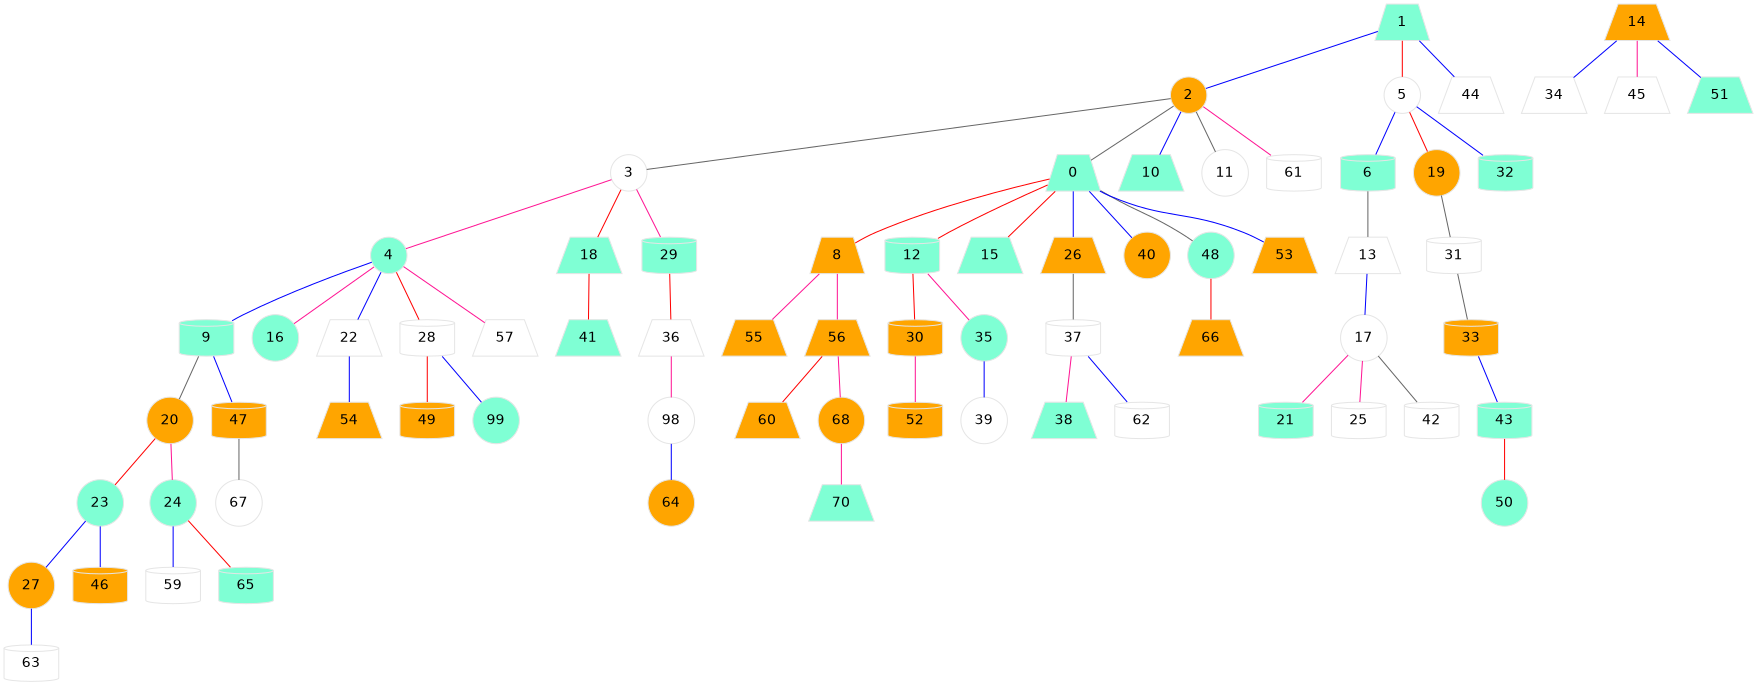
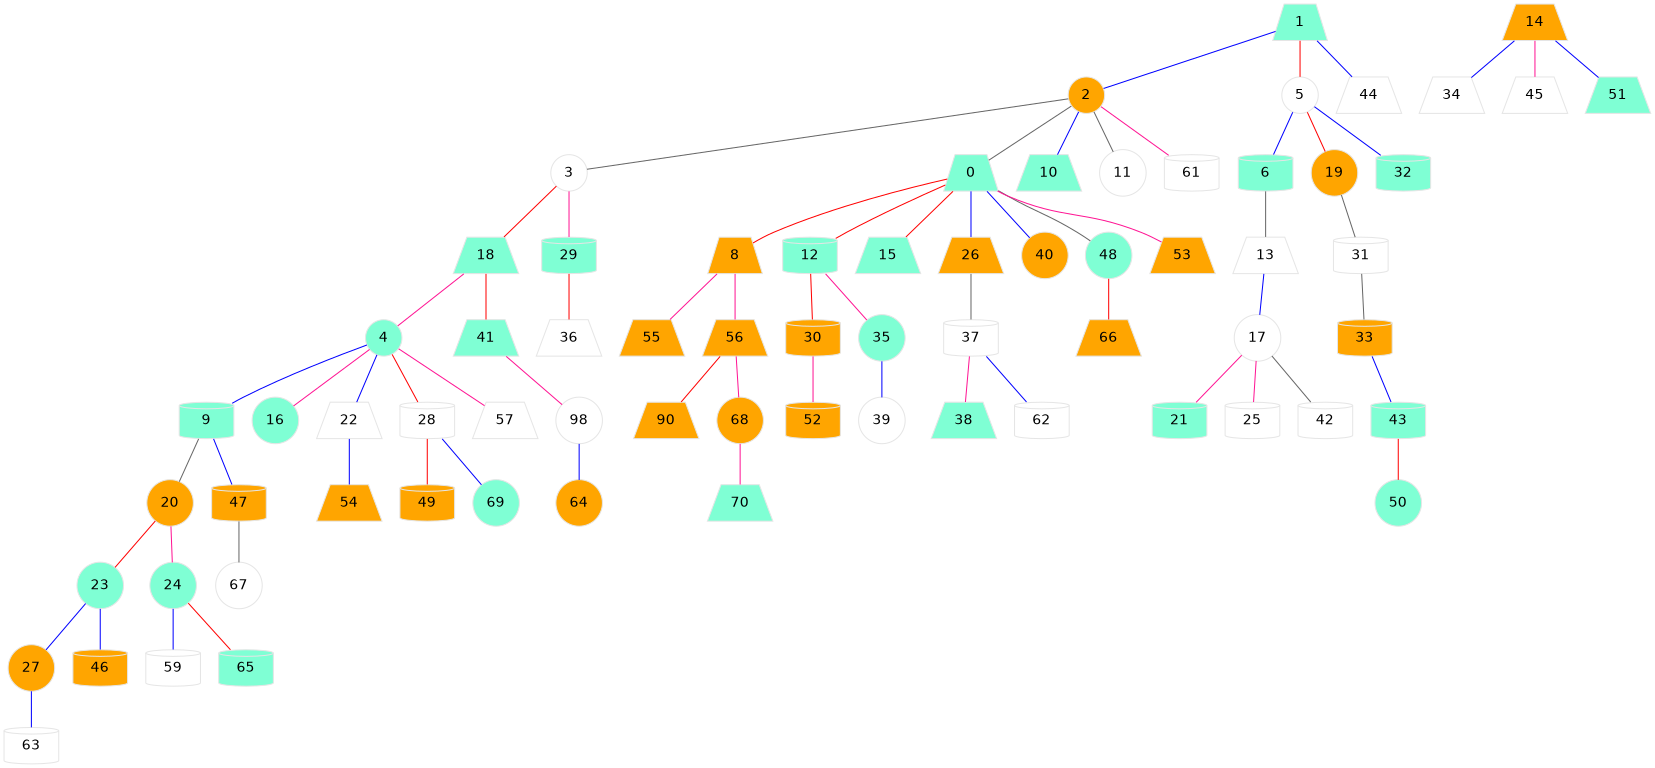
edge "3" -- "4": now "18" -- "4"
edge "0" -- "53": color blue -> deeppink
edge "36" -- "98": now "41" -- "98"
node "99": label "99" -> "69"
node "60": label "60" -> "90"
